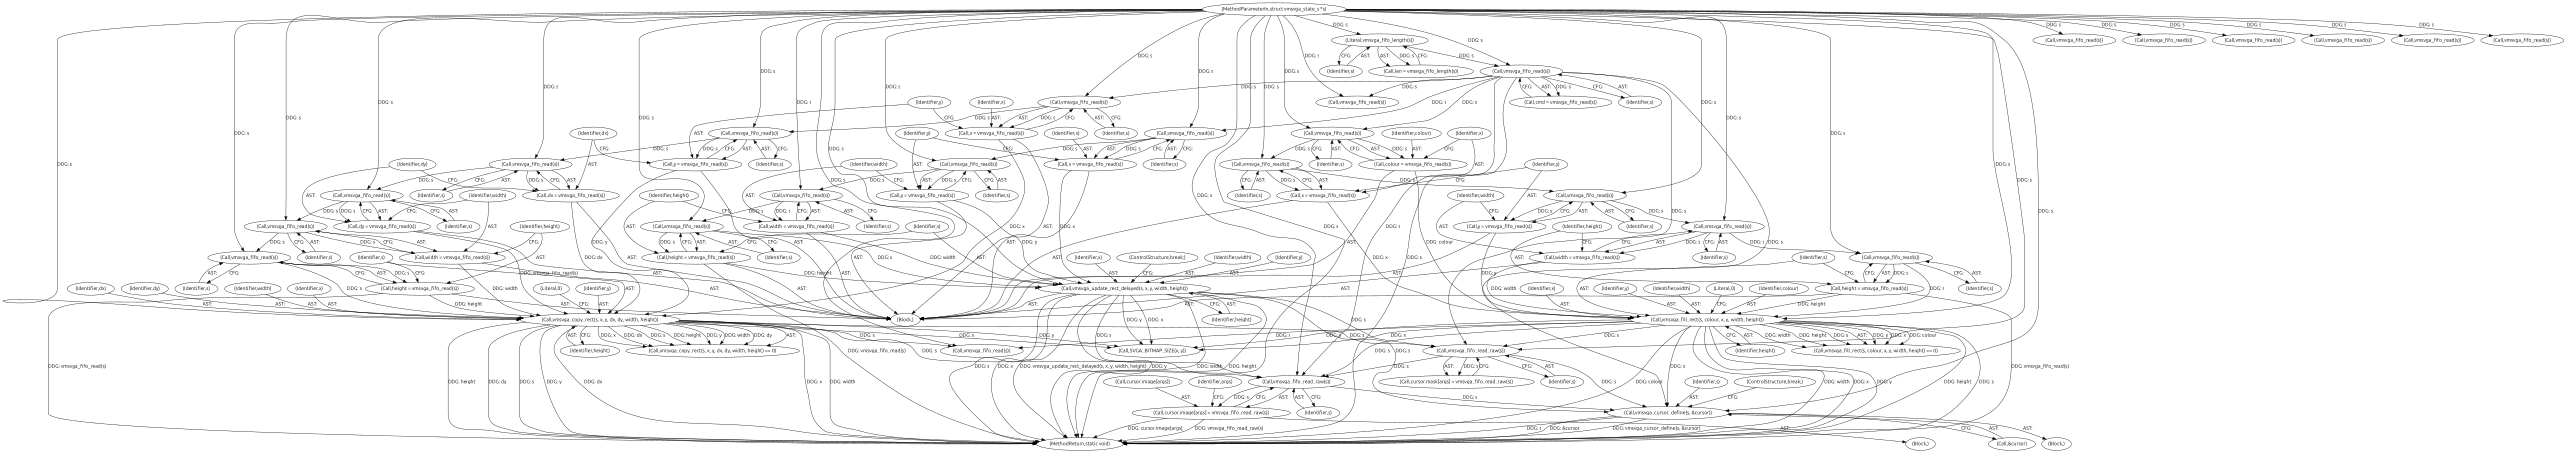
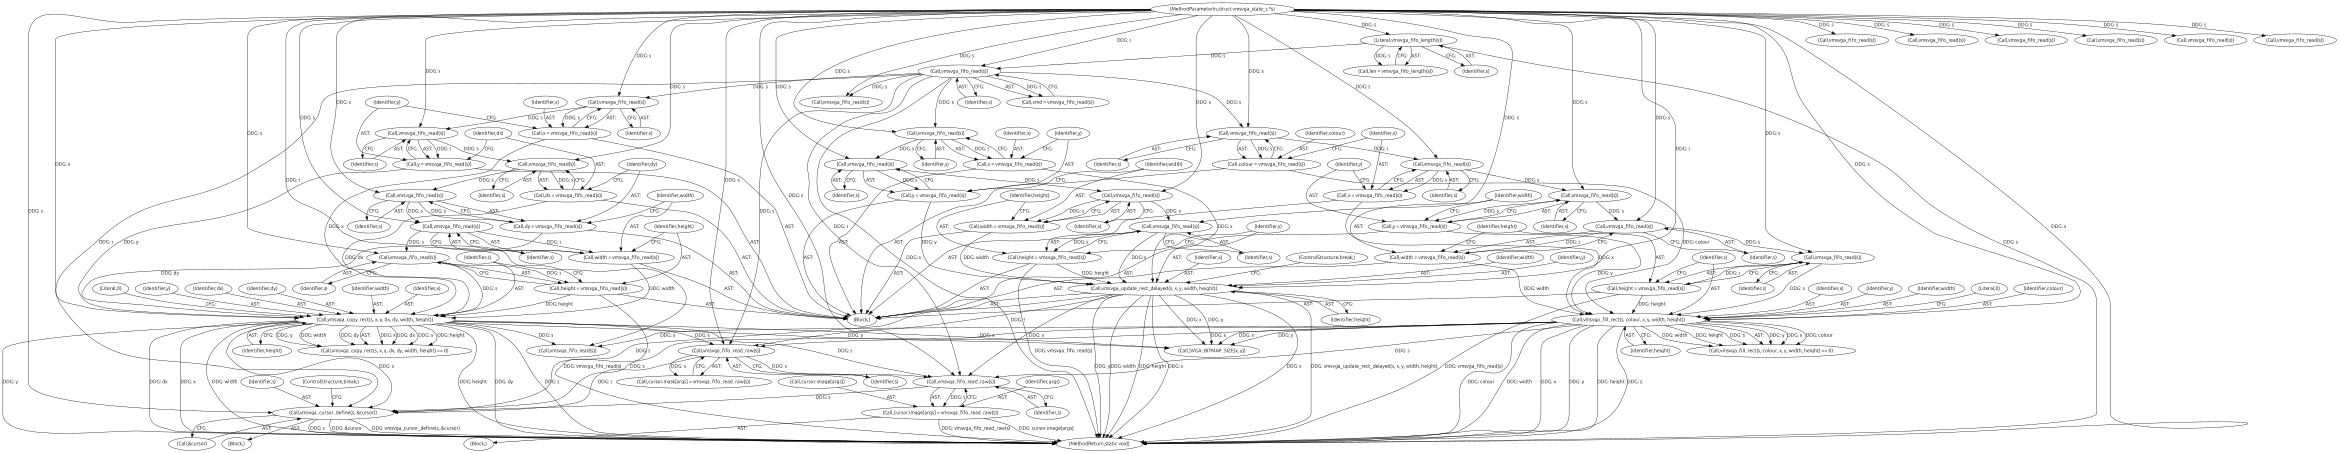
edge "(Call,dy = vmsvga_fifo_read(s))" -> "(Call,vmsvga_copy_rect(s, x, y, dx, dy, width, height))": label "DDG: vmsvga_fifo_read(s)" -> "DDG: dy"
edge "(Call,vmsvga_copy_rect(s, x, y, dx, dy, width, height))" -> "(Call,vmsvga_cursor_define(s, &cursor))": added, label "DDG: s"
edge "(Identifier,args)" -> "(Call,cursor.image[args] = vmsvga_fifo_read_raw(s))": label "CFG: " -> "AST: "
edge "(Literal,vmsvga_fifo_length(s))" -> "(MethodReturn,static void)": added, label "DDG: s"
